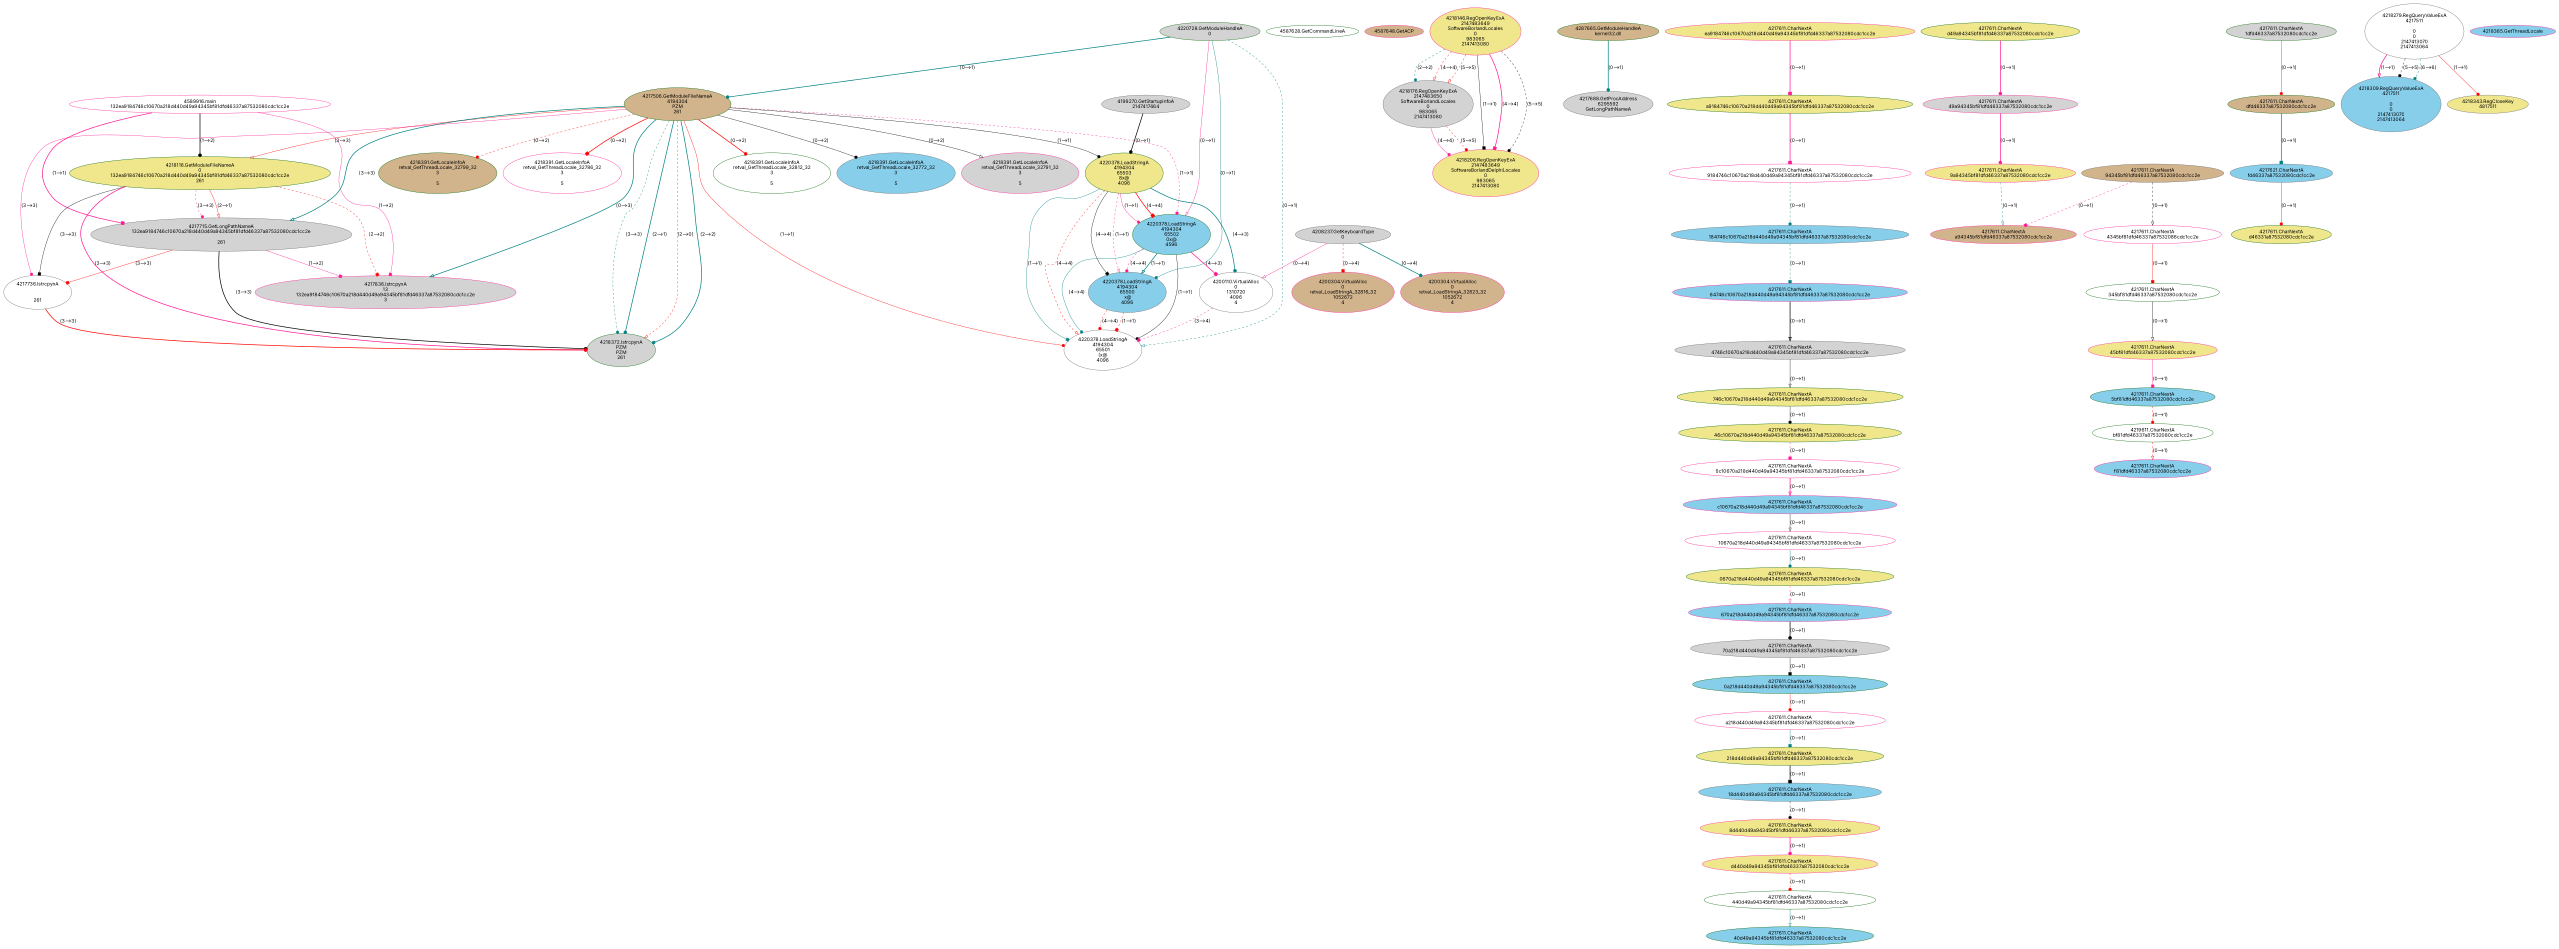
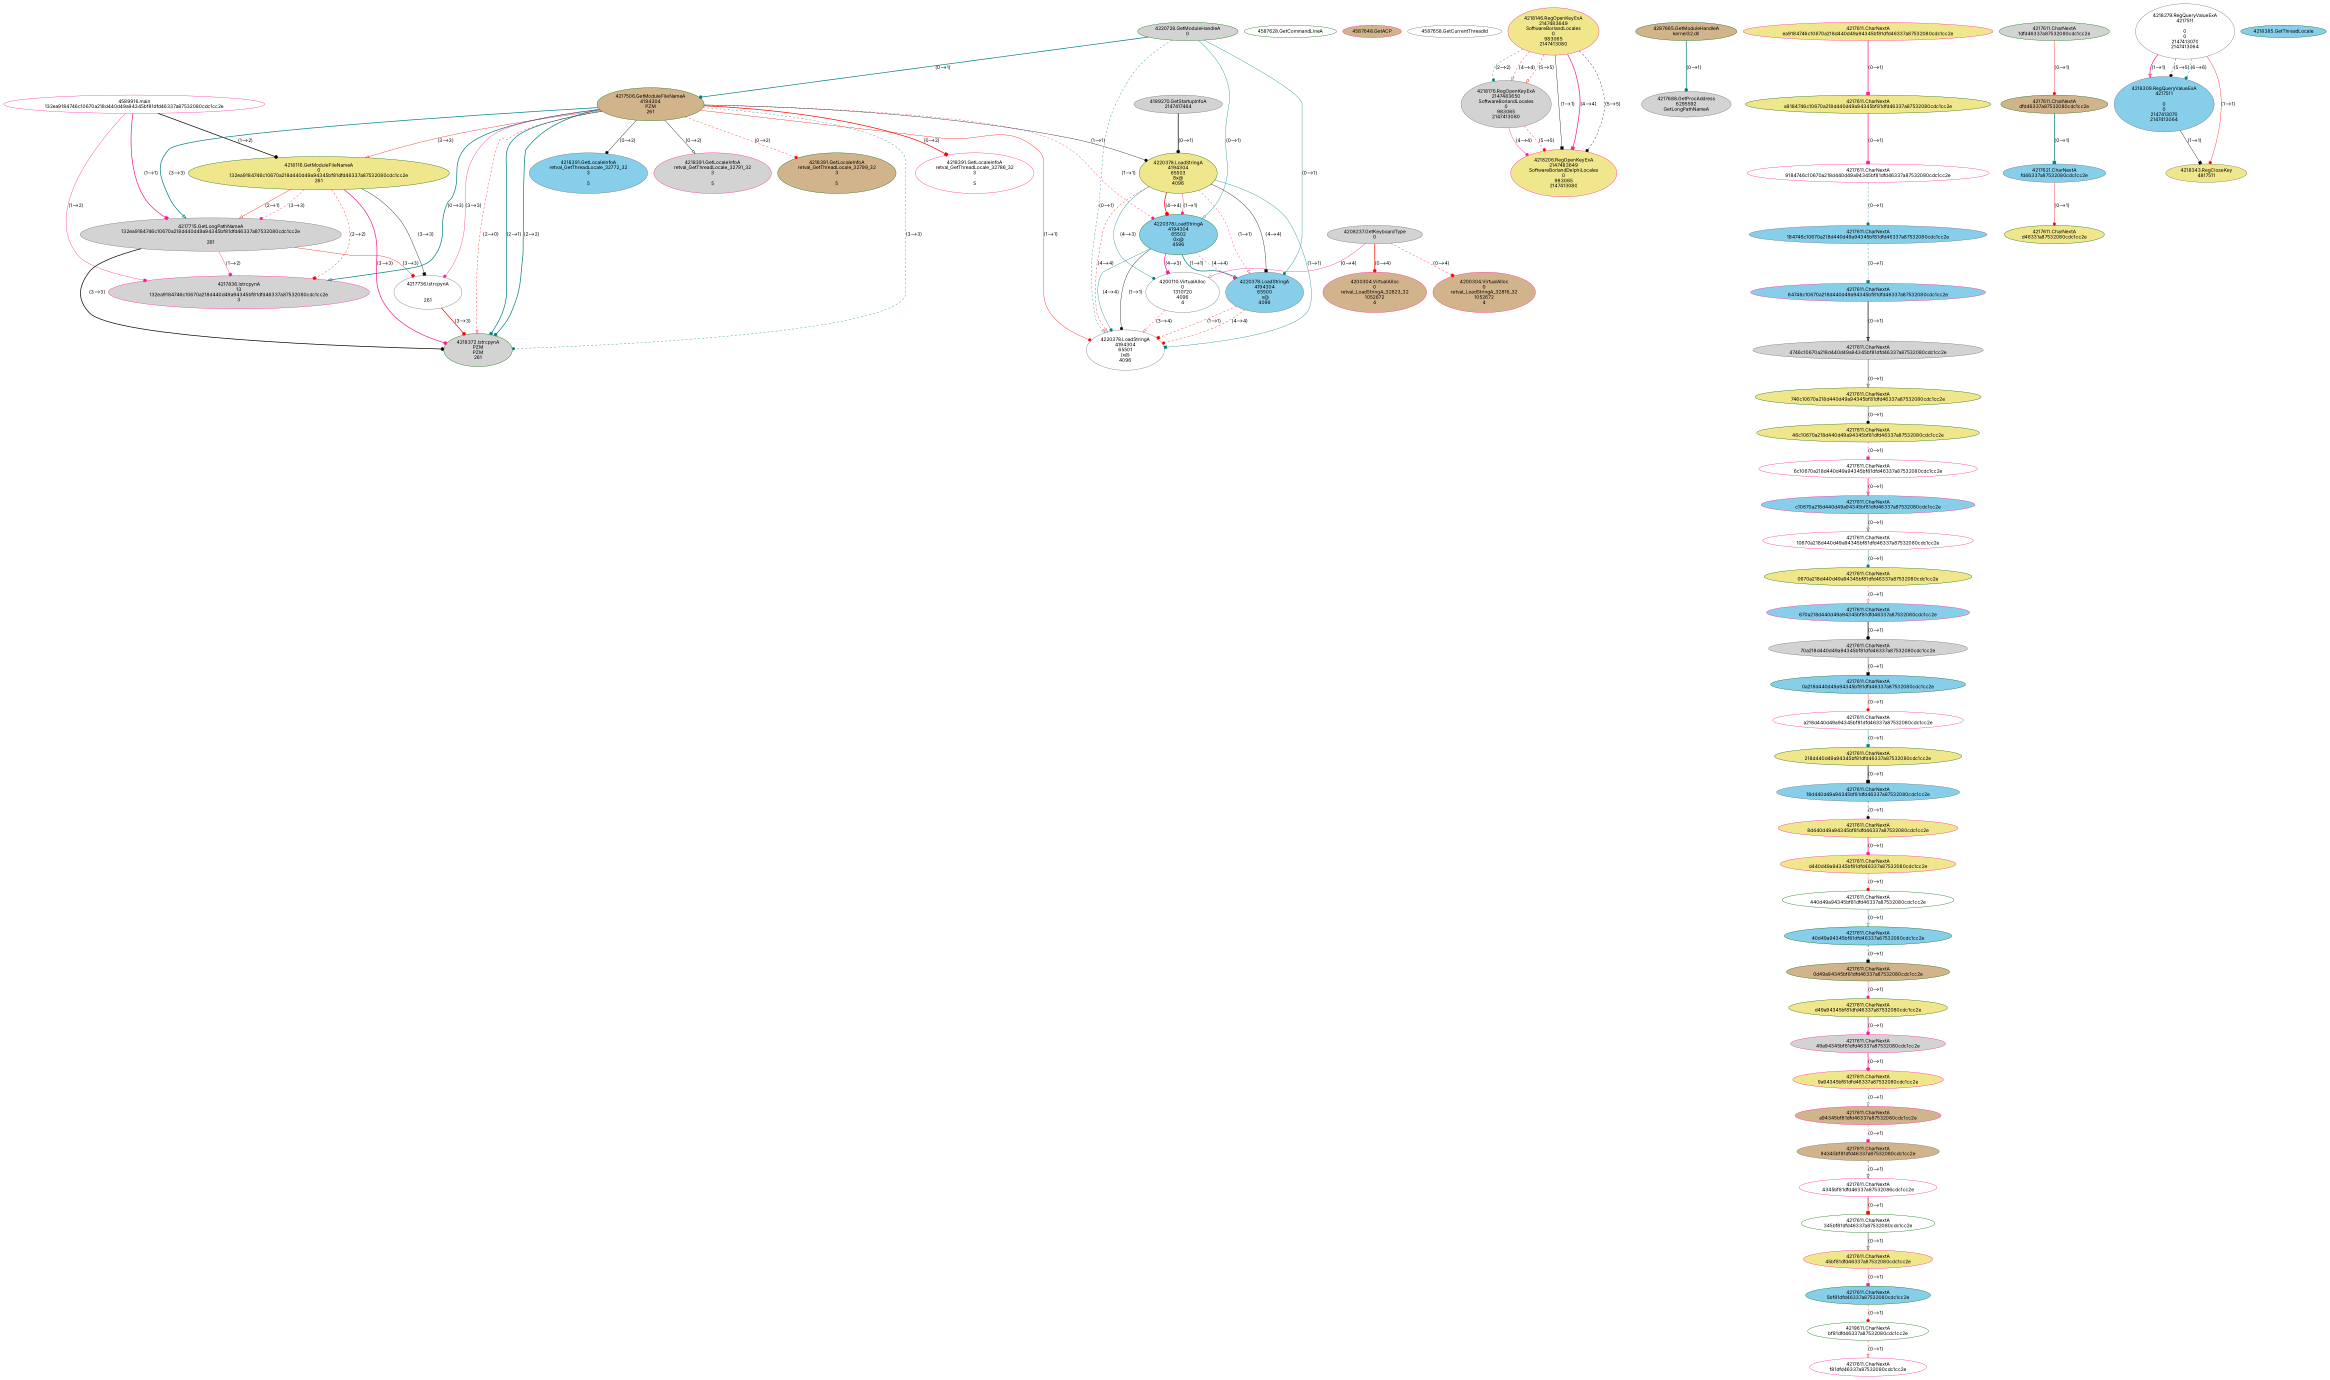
node "4587658.GetCurrentThreadId": added
node "4218385.GetThreadLocale": color deeppink -> darkgreen
edge "4220728.GetModuleHandleA 0" -> "4220378.LoadStringA 4194304 65502 0x@ 4596": color deeppink -> teal
edge "4218309.RegQueryValueExA 4217511 0 0 2147413070 2147413064" -> "4218343.RegCloseKey 4817511": added, label "(1-->1)"
node "4218391.GetLocaleInfoA retval_GetThreadLocale_32812_32 3 5": removed
edge "4217611.CharNextA 94345bf81dfd46337a87532080cdc1cc2e" -> "4217611.CharNextA a94345bf81dfd46337a87532080cdc1cc2e": reversed
edge "4220378.LoadStringA 4194304 65503 8x@ 4096" -> "4200110.VirtualAlloc 0 1310720 4096 4": style bold -> solid
edge "4208237.GetKeyboardType 0" -> "4200304.VirtualAlloc 0 retval_LoadStringA_32823_32 1052672 4": color teal -> red
edge "4217611.CharNextA 4345bf81dfd46337a87532086cdc1cc2e" -> "4217611.CharNextA 345bf81dfd46337a87532080cdc1cc2e": style solid -> bold
edge "4200110.VirtualAlloc 0 1310720 4096 4" -> "4220378.LoadStringA 4194304 65501 (x@ 4096": arrowhead box -> onormal
node "4217611.CharNextA f81dfd46337a87532080cdc1cc2e": fillcolor skyblue -> white
node "4217611.CharNextA 0d49a94345bf81dfd46337a87532080cdc1cc2e": added
